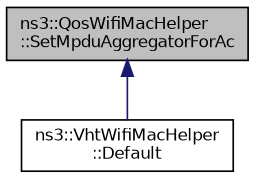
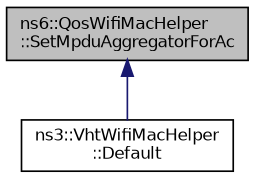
node "ns3::QosWifiMacHelper ::SetMpduAggregatorForAc": label "ns3::QosWifiMacHelper ::SetMpduAggregatorForAc" -> "ns6::QosWifiMacHelper ::SetMpduAggregatorForAc"
